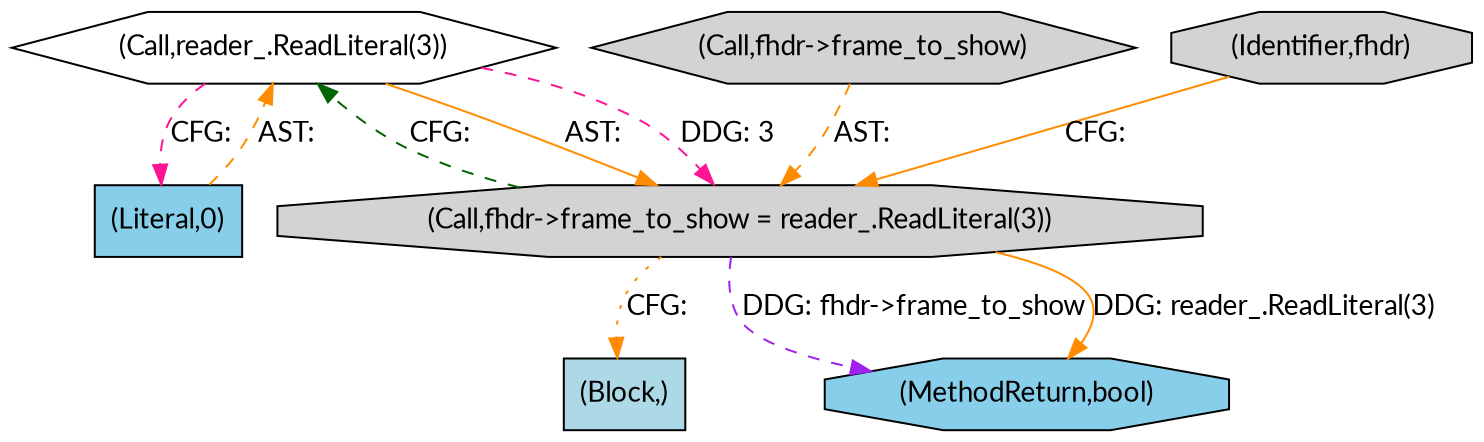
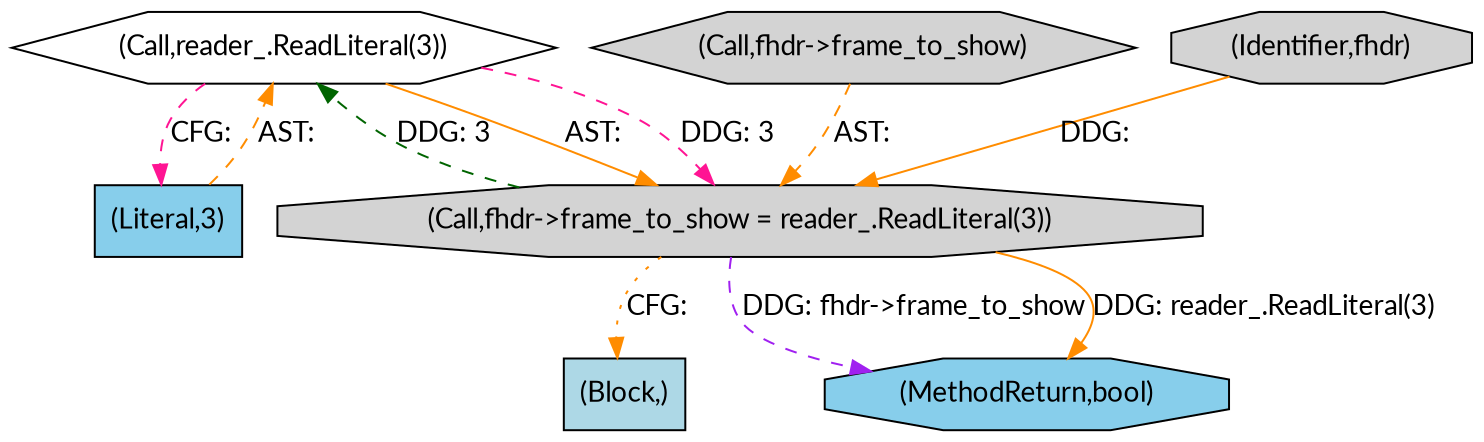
edge "(Call,fhdr->frame_to_show = reader_.ReadLiteral(3))" -> "(Call,reader_.ReadLiteral(3))": label "CFG: " -> "DDG: 3"
edge "(Identifier,fhdr)" -> "(Call,fhdr->frame_to_show = reader_.ReadLiteral(3))": label "CFG: " -> "DDG: "
node "(Literal,0)": label "(Literal,0)" -> "(Literal,3)"
